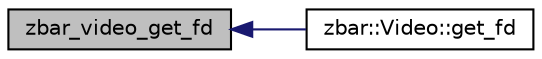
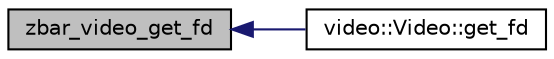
node "zbar::Video::get_fd": label "zbar::Video::get_fd" -> "video::Video::get_fd"
